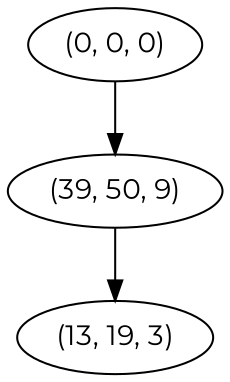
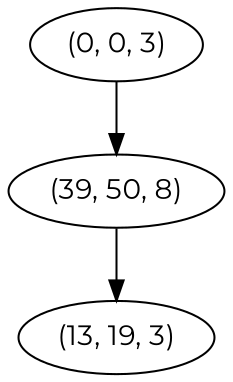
node "(0, 0, 0)": label "(0, 0, 0)" -> "(0, 0, 3)"
node "(39, 50, 9)": label "(39, 50, 9)" -> "(39, 50, 8)"
